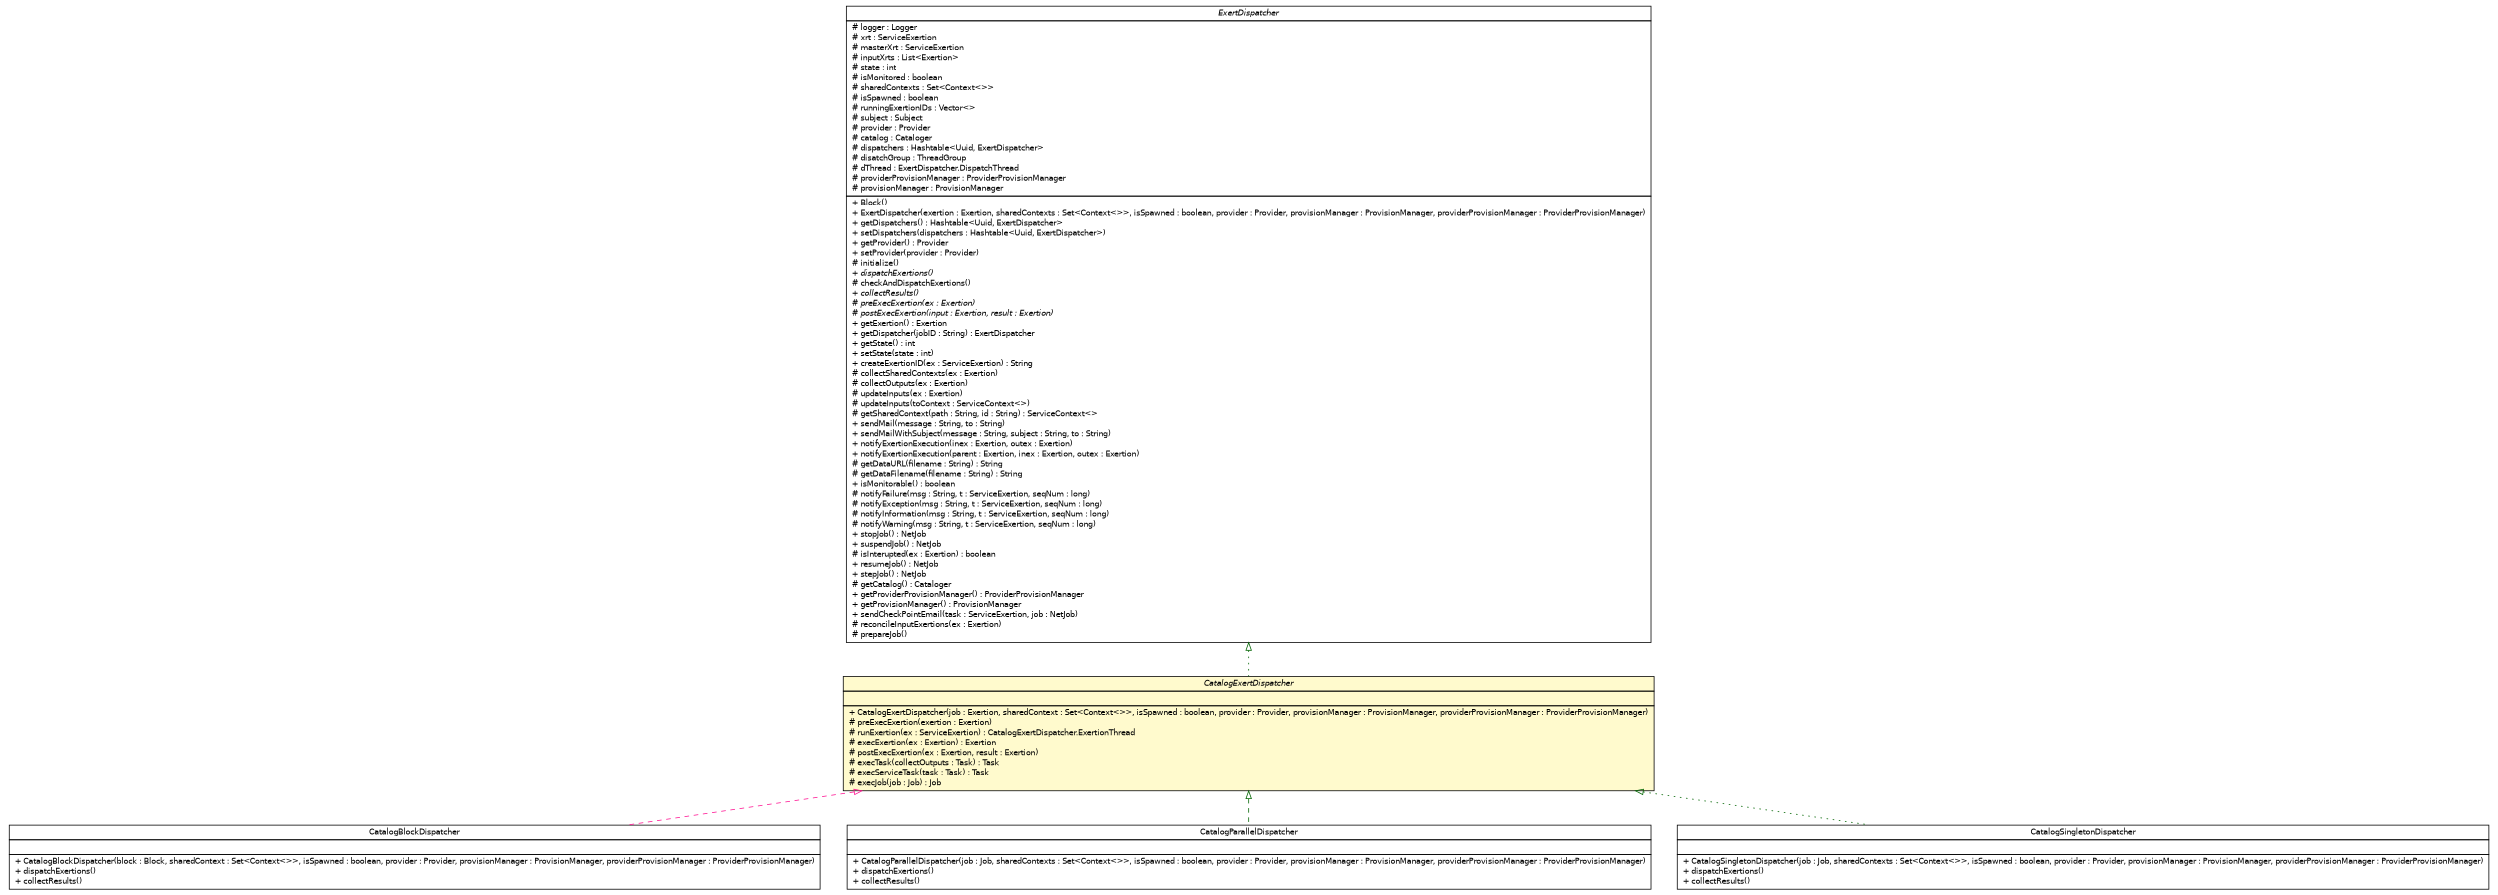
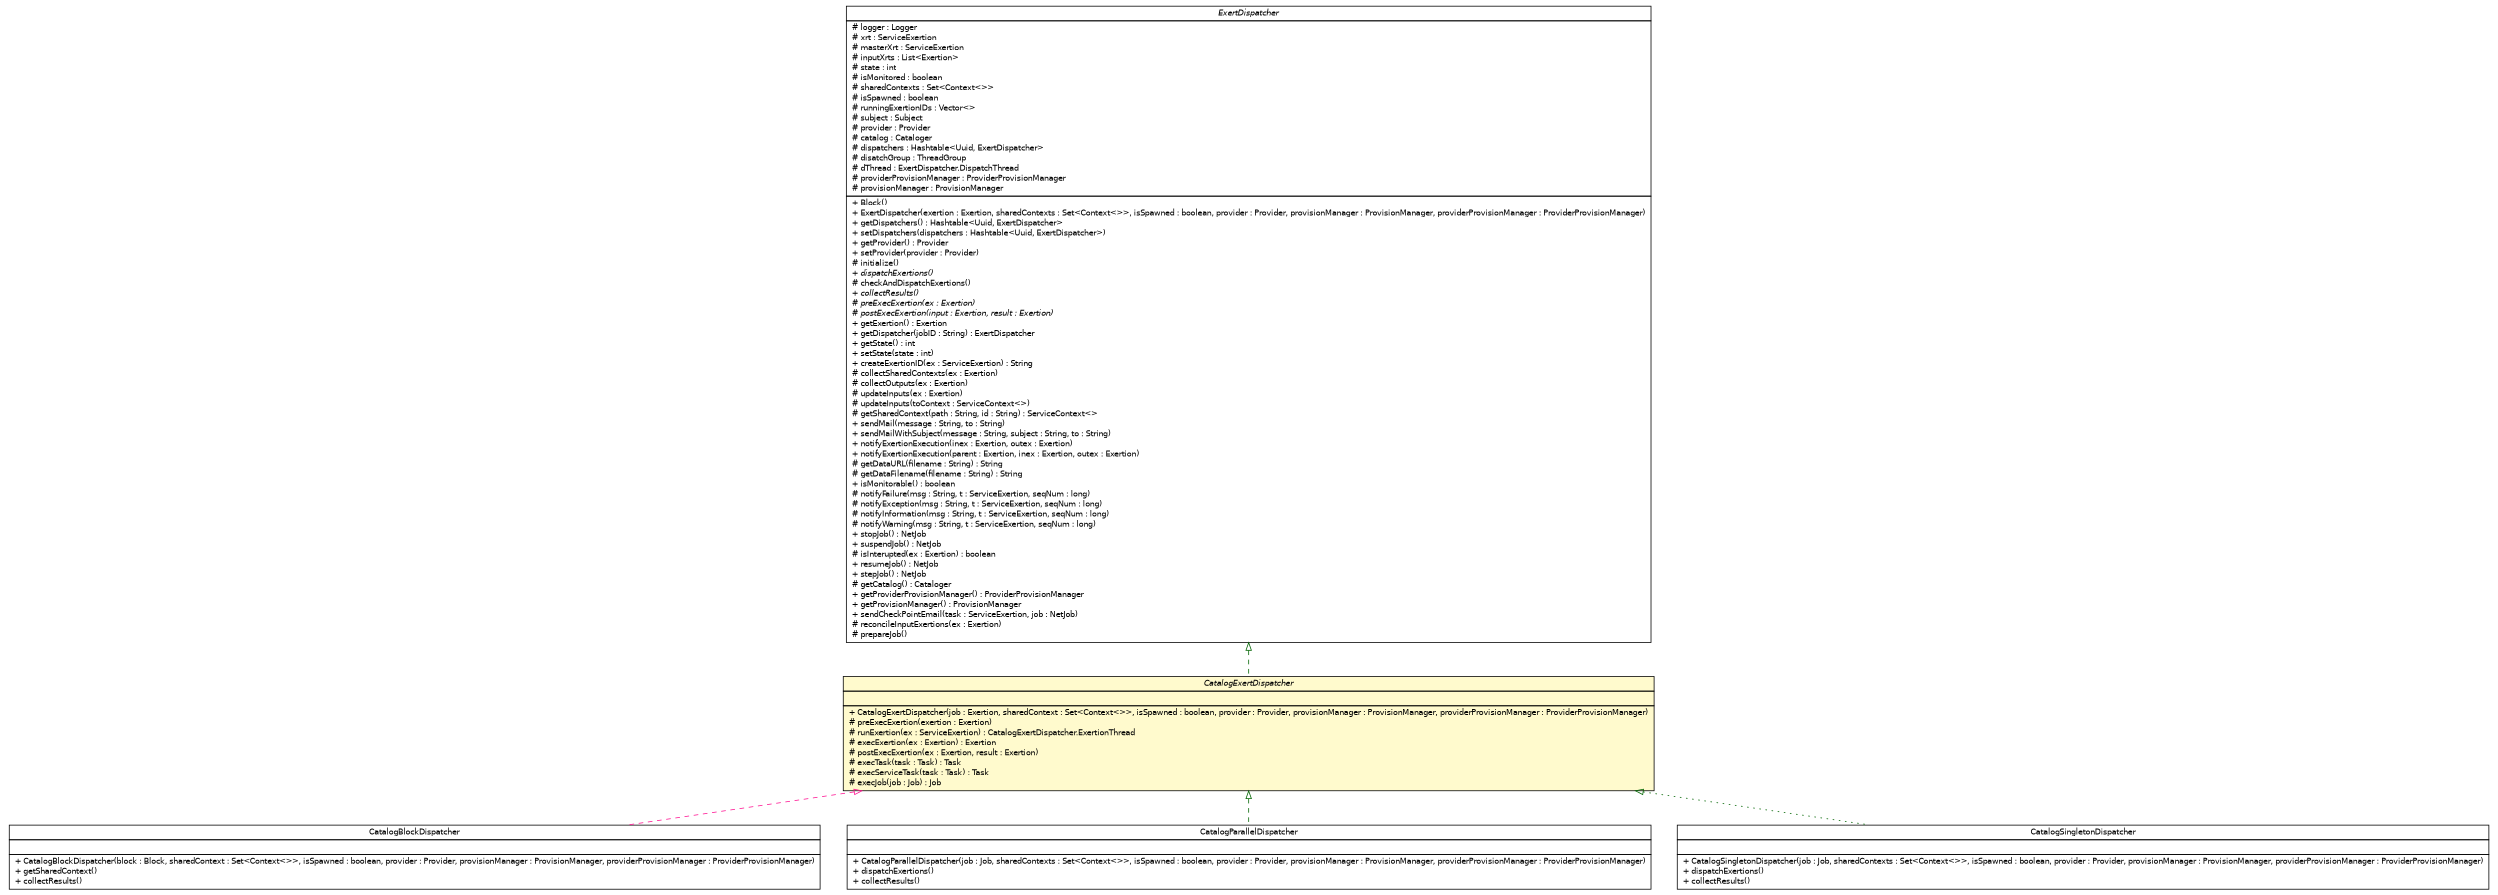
edge "CatalogExertDispatcher" -> "ExertDispatcher": style dotted -> dashed
node "CatalogExertDispatcher": text "# execTask(collectOutputs : Task) : Task" -> "# execTask(task : Task) : Task"
node "CatalogBlockDispatcher": text "+ dispatchExertions()" -> "+ getSharedContext()"
